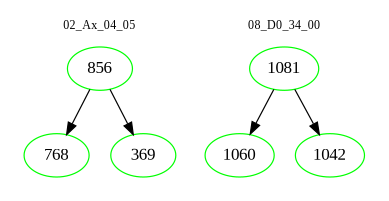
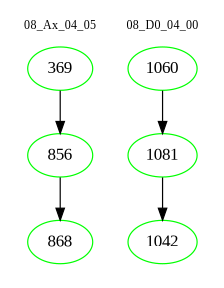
cluster "02_Ax_04_05": label "02_Ax_04_05" -> "08_Ax_04_05"
cluster "08_D0_34_00": label "08_D0_34_00" -> "08_D0_04_00"
edge "1081" -> "1060": reversed
edge "856" -> "369": reversed
node "768": label "768" -> "868"
